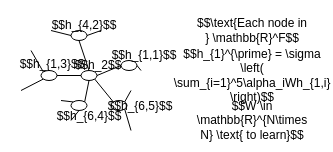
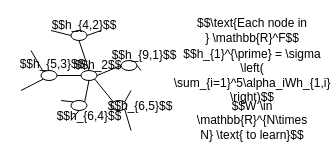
node "$$h_{1,1}$$": label "$$h_{1,1}$$" -> "$$h_{9,1}$$"
node "$$h_{1,3}$$": label "$$h_{1,3}$$" -> "$$h_{5,3}$$"
